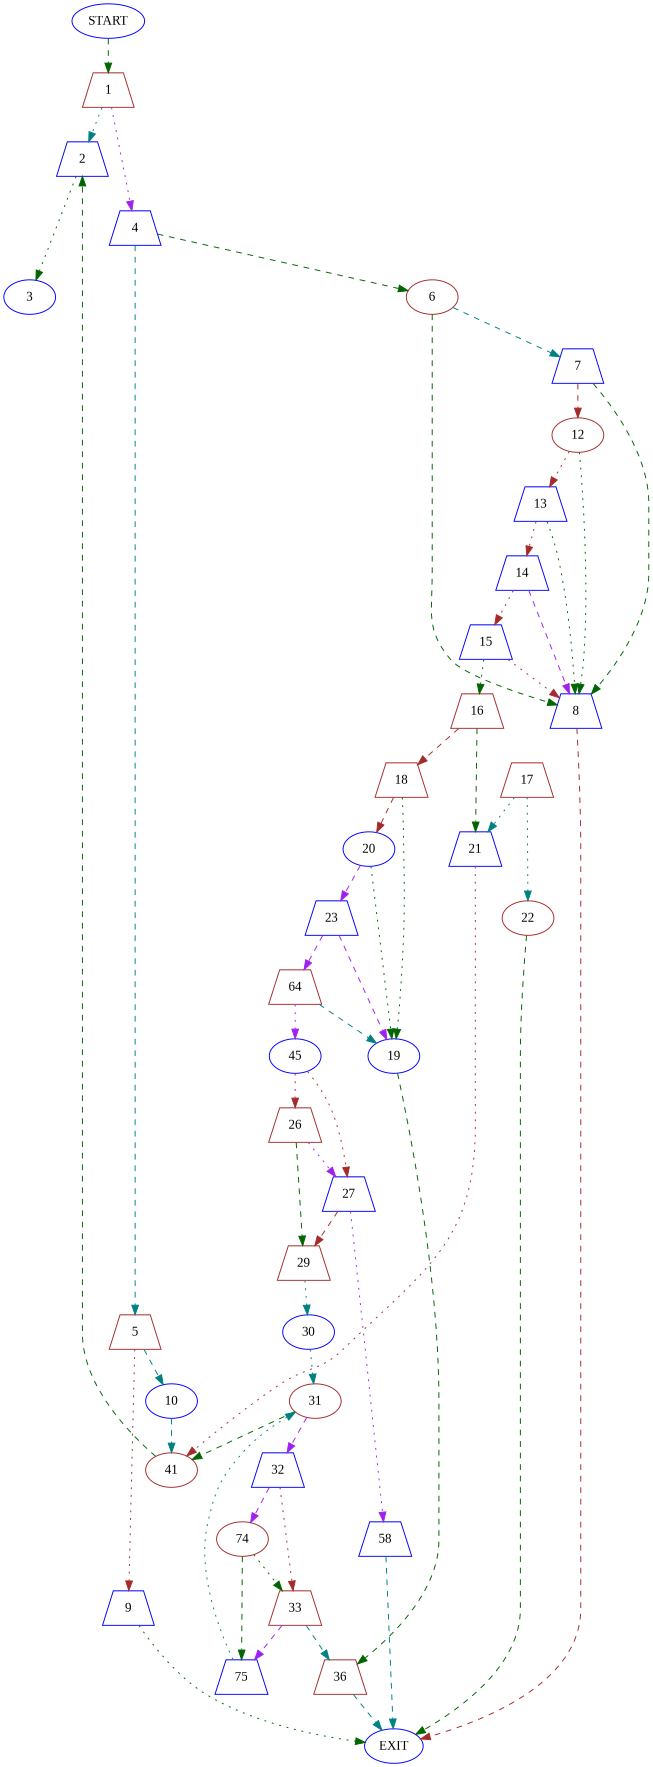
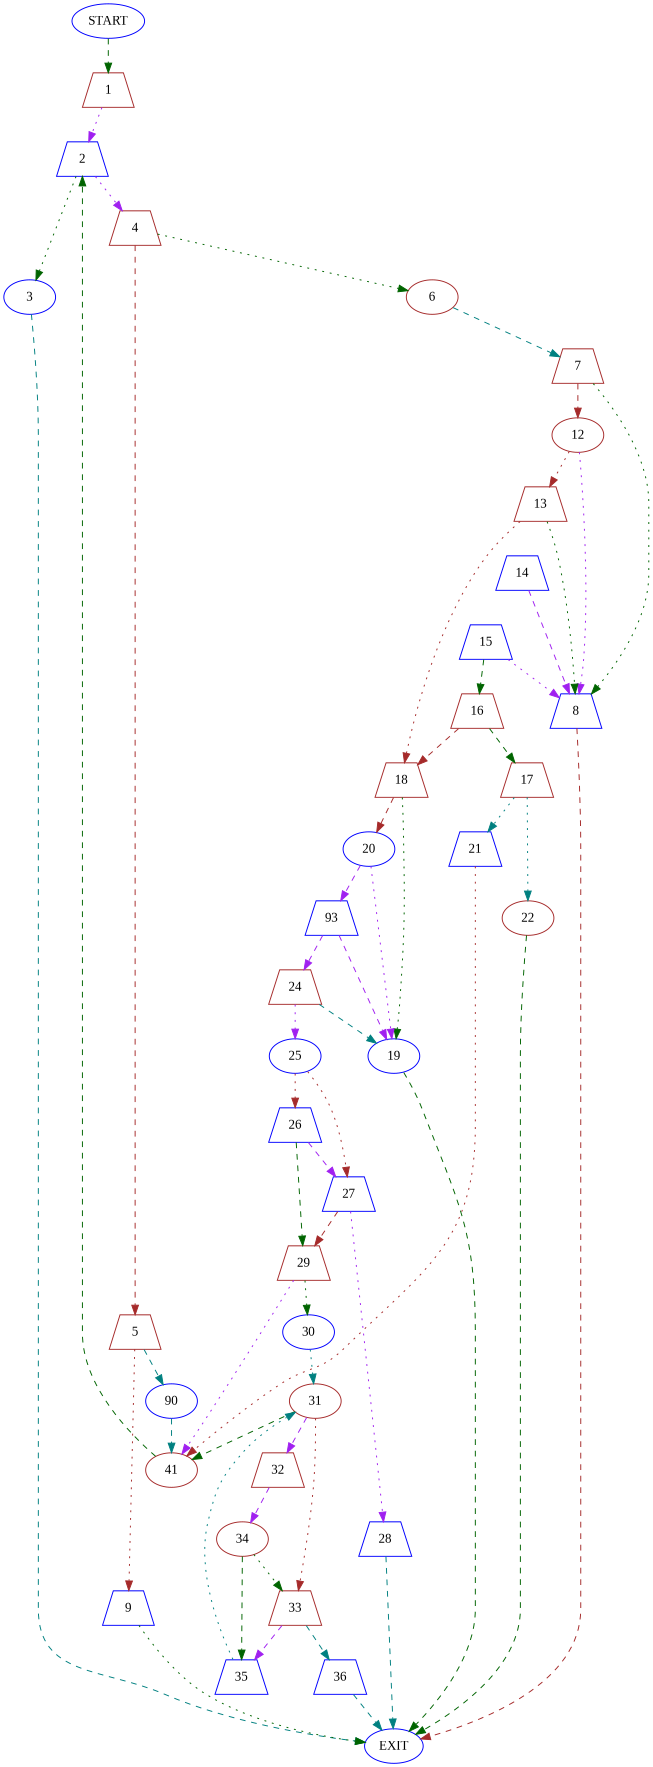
edge "1" -> "2": color teal -> purple
edge "1" -> "4": now "2" -> "4"
node "4": color blue -> brown
edge "4" -> "6": style dashed -> dotted
node "7": color blue -> brown
node "13": color blue -> brown
edge "13" -> "14": now "13" -> "18"
edge "7" -> "8": style dashed -> dotted
edge "6" -> "8": removed
edge "12" -> "8": color darkgreen -> purple
edge "14" -> "15": removed
edge "15" -> "16": style dotted -> dashed
edge "15" -> "8": color brown -> purple
edge "4" -> "5": color teal -> brown
edge "16" -> "21": now "16" -> "17"
node "23": label "23" -> "93"
edge "20" -> "19": color darkgreen -> purple
node "64": label "64" -> "24"
node "45": label "45" -> "25"
node "26": color brown -> blue
edge "3" -> "EXIT": added
edge "26" -> "27": style dotted -> dashed
edge "29" -> "30": color teal -> darkgreen
edge "29" -> "41": added
edge "19" -> "36": now "19" -> "EXIT"
node "10": label "10" -> "90"
node "32": color blue -> brown
edge "32" -> "33": now "31" -> "33"
node "74": label "74" -> "34"
node "58": label "58" -> "28"
node "75": label "75" -> "35"
node "36": color brown -> blue
